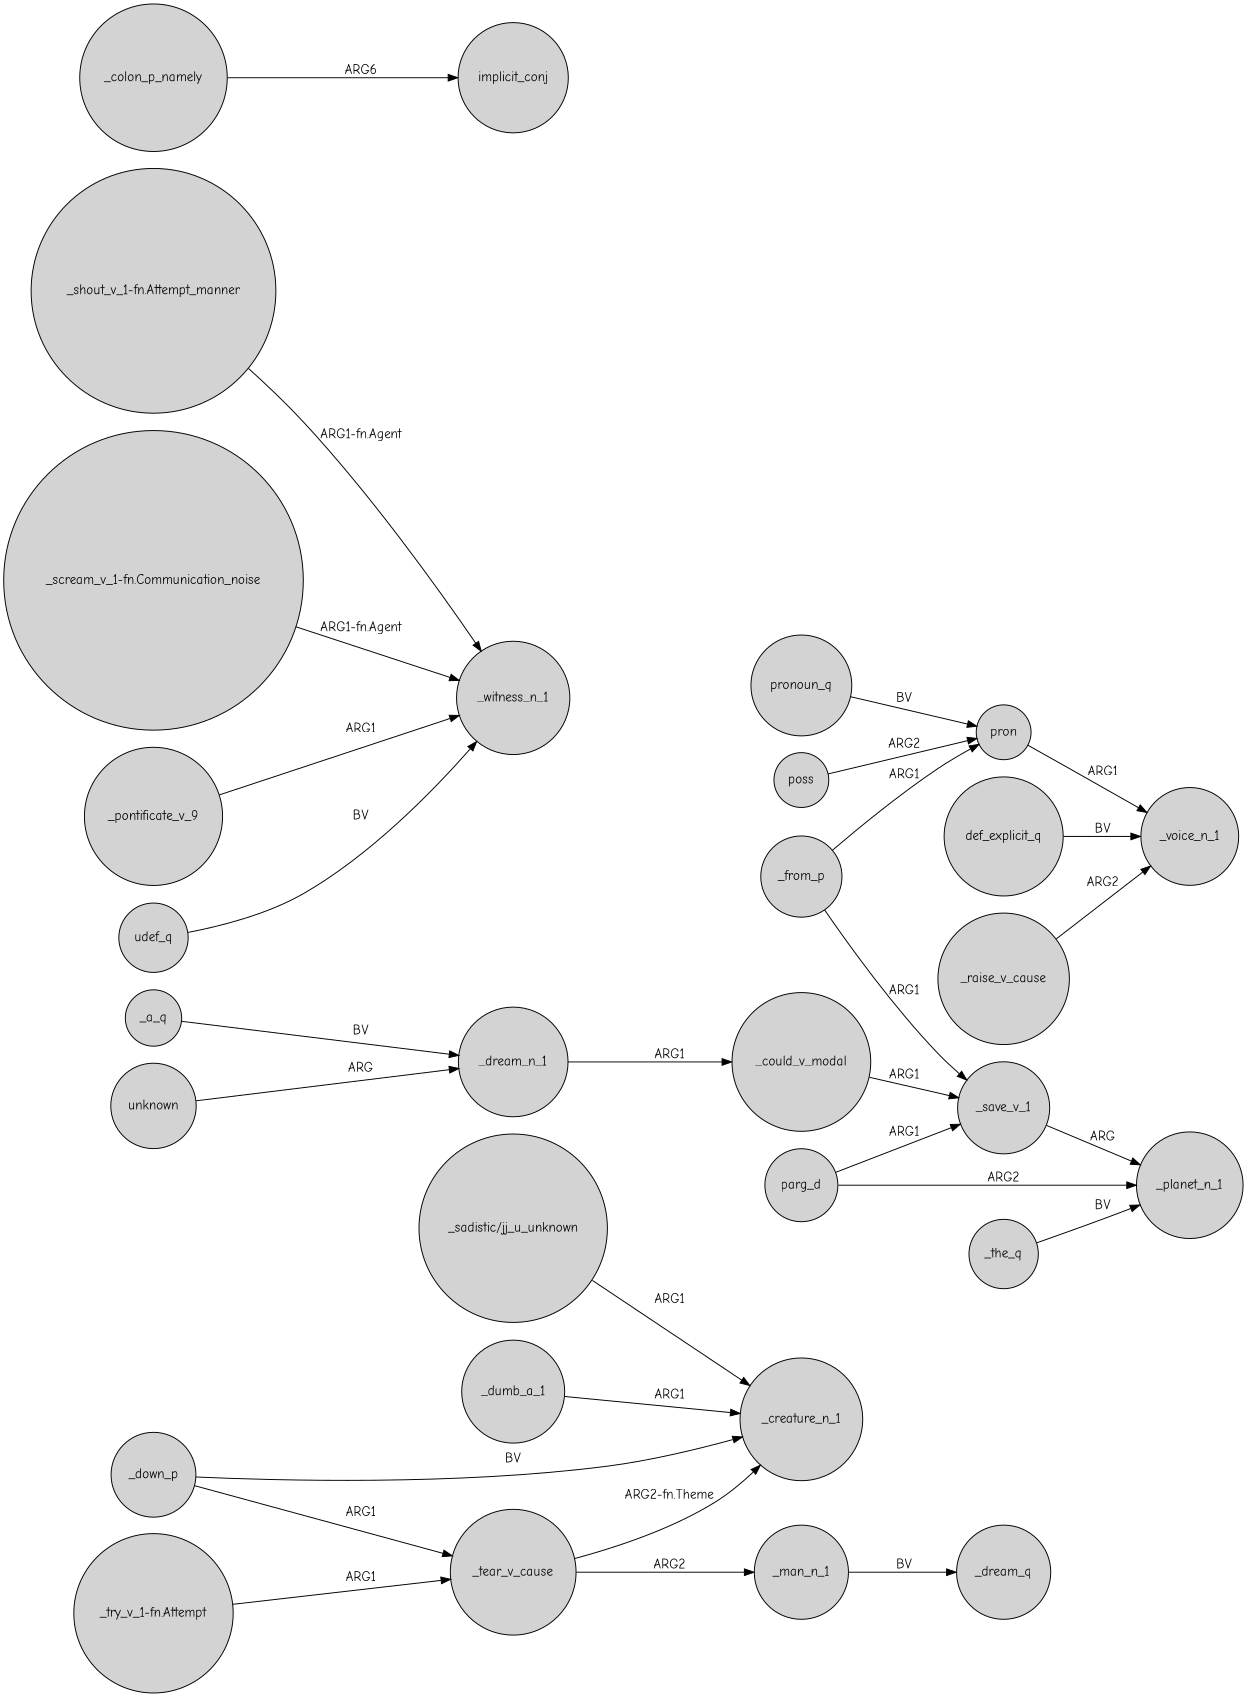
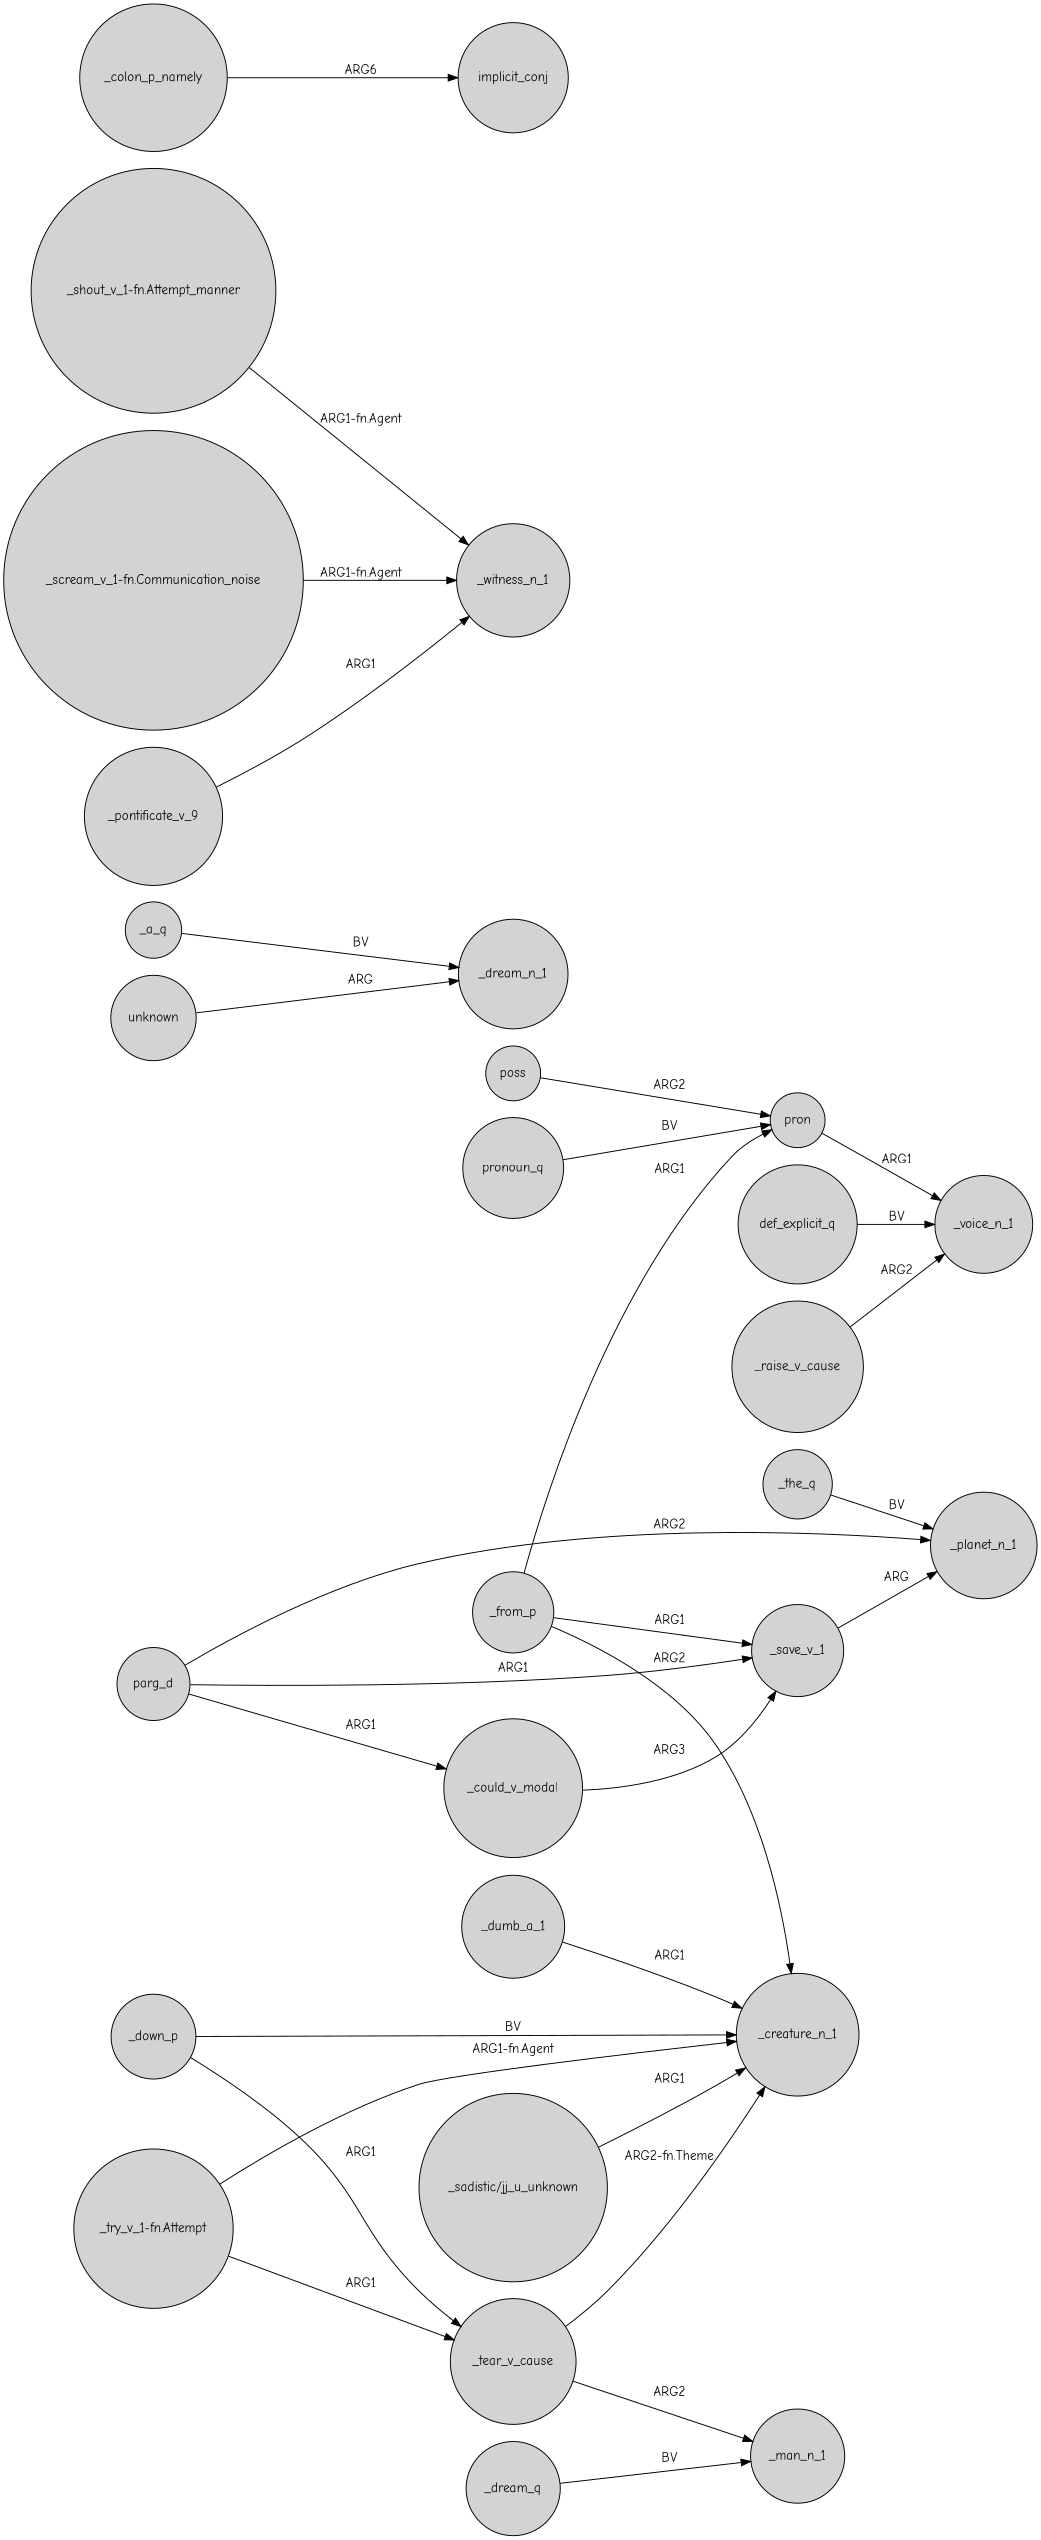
node "udef_q": removed
edge "_dream_n_1" -> "_could_v_modal": now "parg_d" -> "_could_v_modal"
edge "_could_v_modal" -> "_save_v_1": label "ARG1" -> "ARG3"
edge "_man_n_1" -> "_dream_q": reversed
edge "_from_p" -> "_creature_n_1": added, label "ARG2"
edge "_try_v_1-fn.Attempt" -> "_creature_n_1": added, label "ARG1-fn.Agent"
